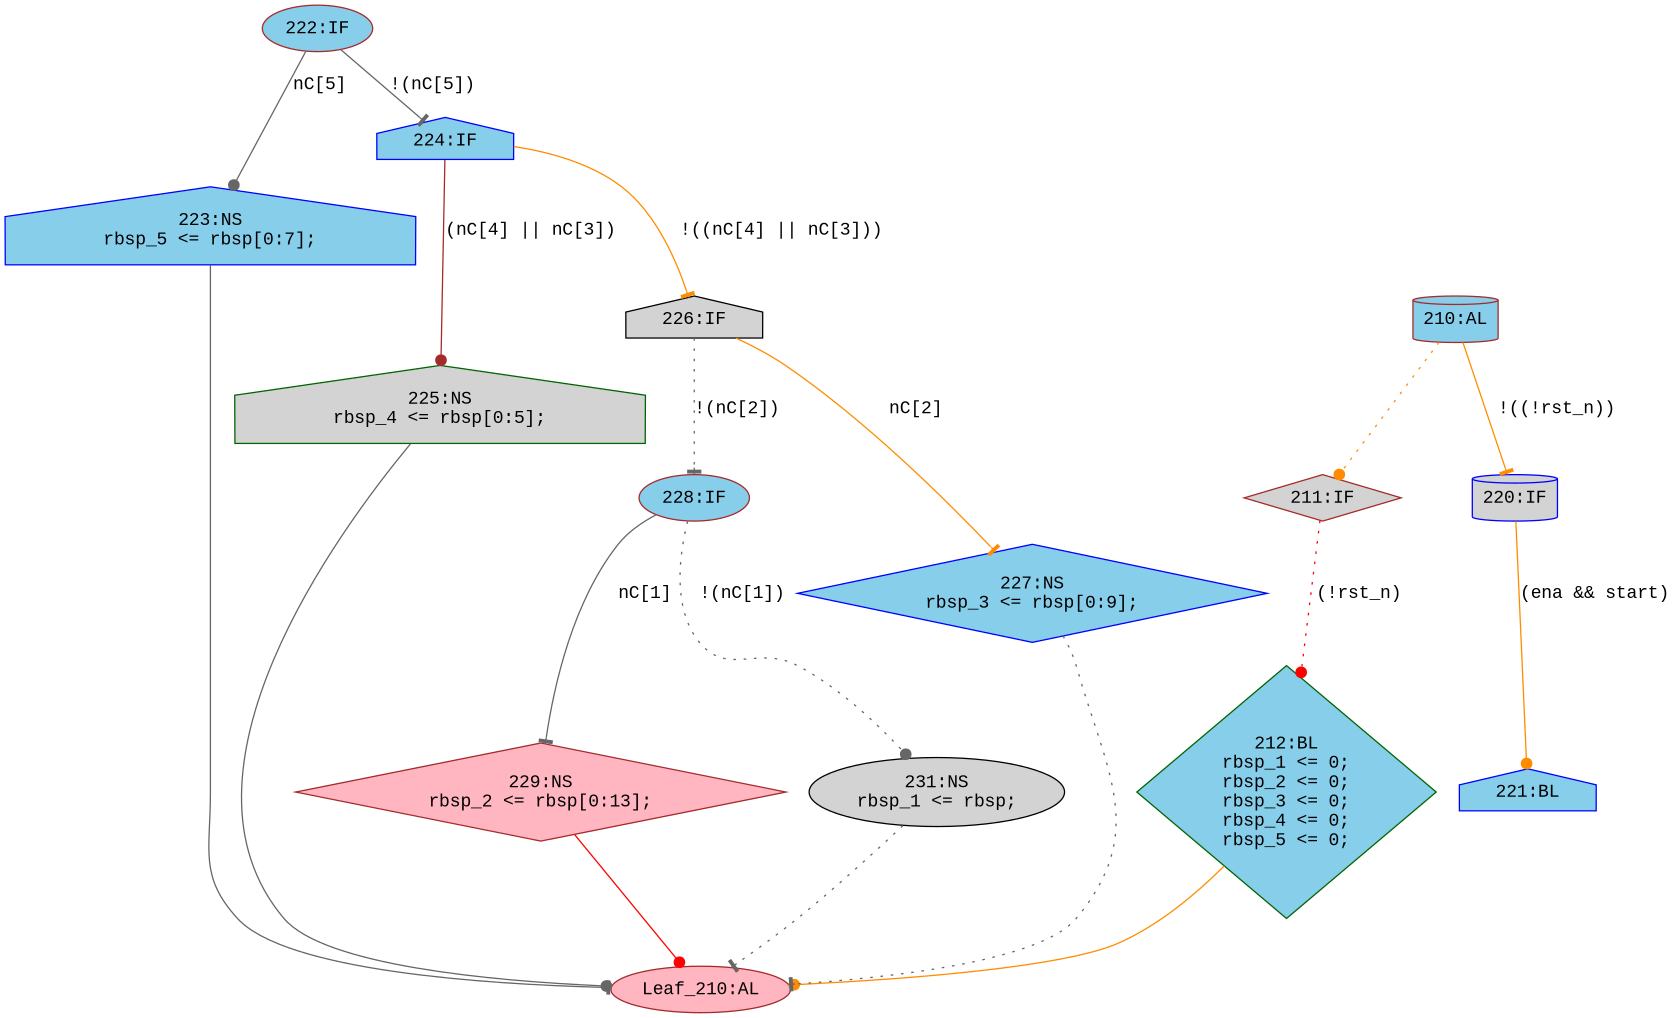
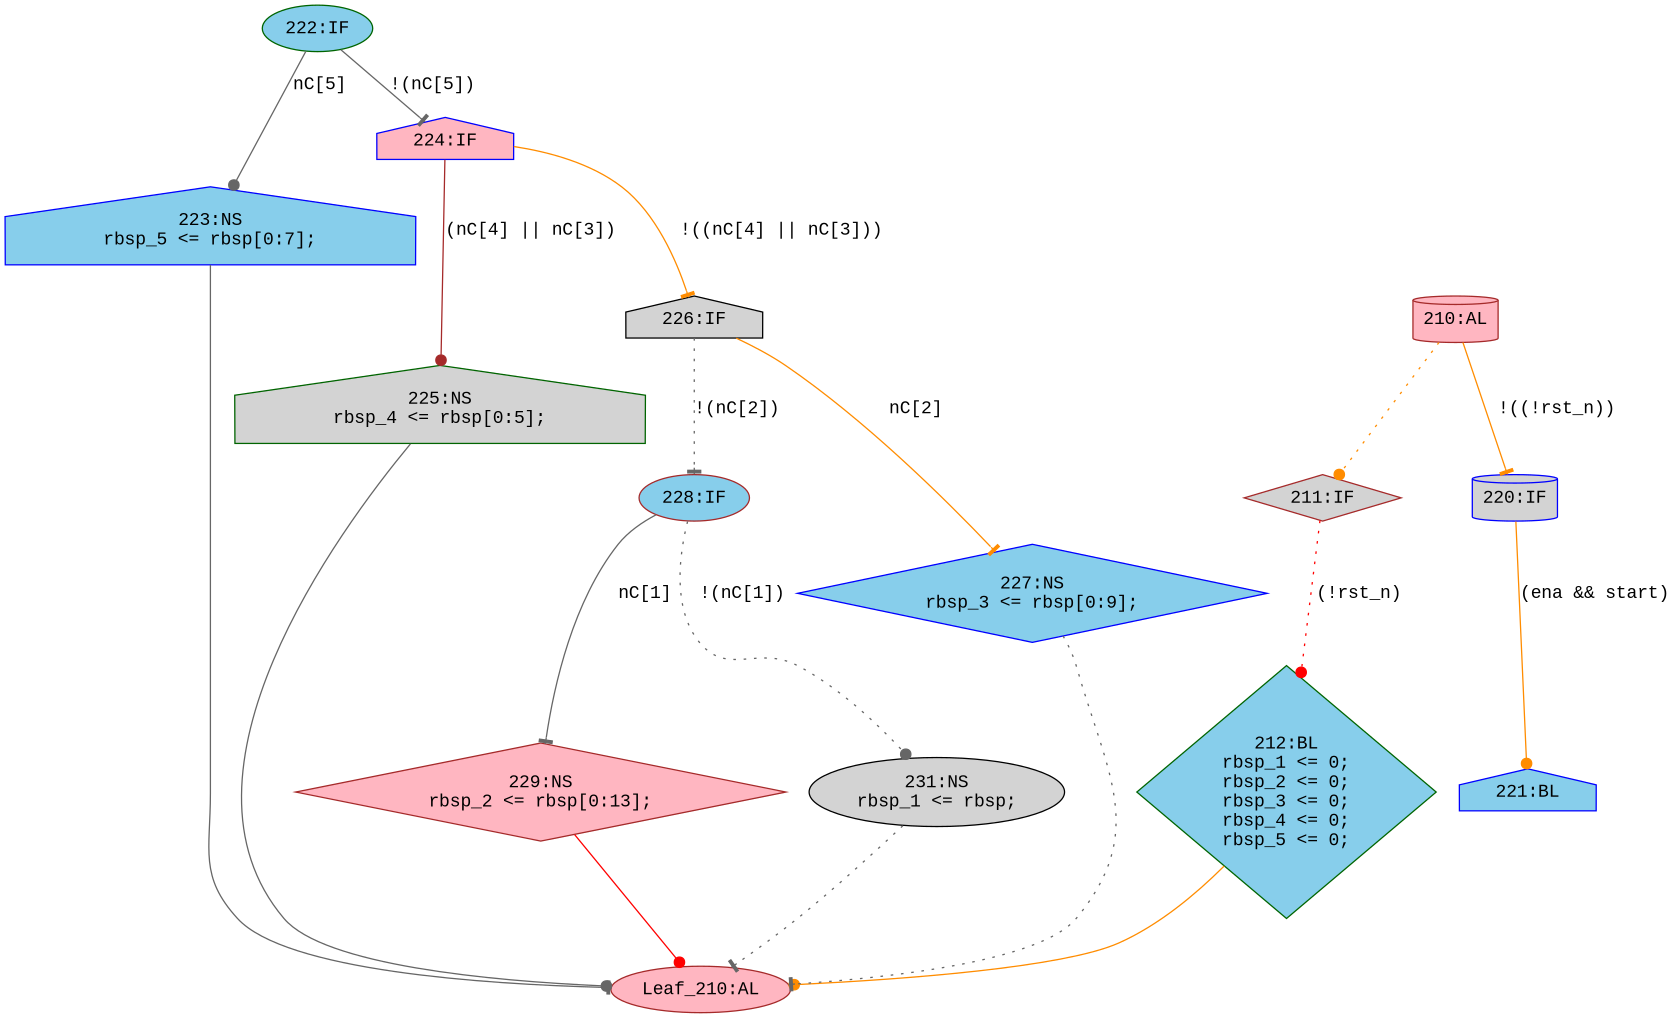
node "222:IF": color brown -> darkgreen
node "224:IF": fillcolor skyblue -> lightpink
node "210:AL": fillcolor skyblue -> lightpink
